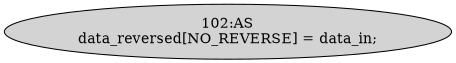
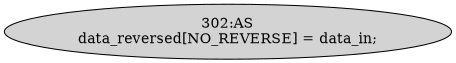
node "102:AS data_reversed[NO_REVERSE] = data_in;": label "102:AS data_reversed[NO_REVERSE] = data_in;" -> "302:AS data_reversed[NO_REVERSE] = data_in;"
